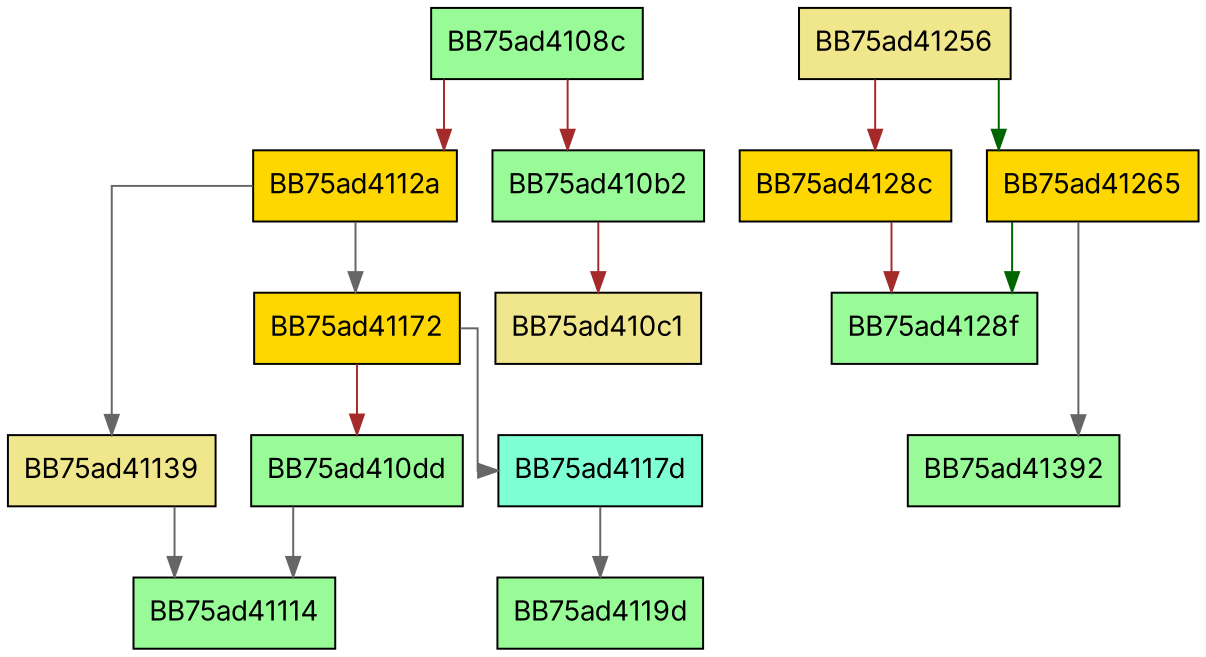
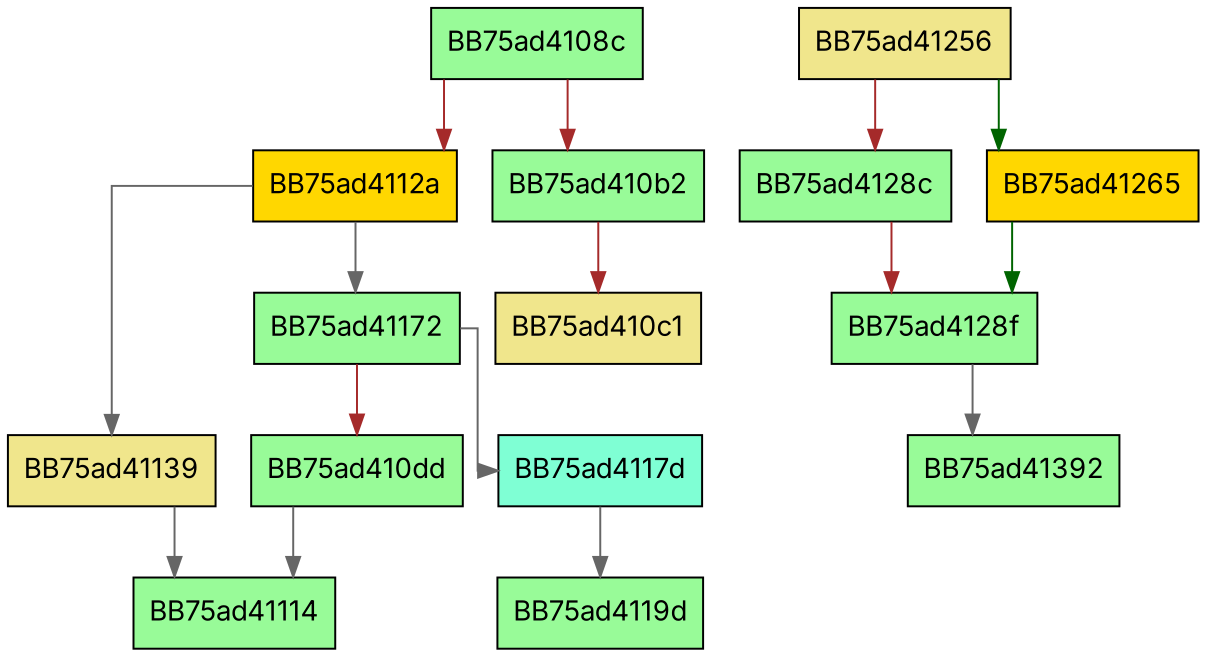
node "BB75ad4128c": fillcolor gold -> palegreen
edge "BB75ad41265" -> "BB75ad41392": now "BB75ad4128f" -> "BB75ad41392"
node "BB75ad41172": fillcolor gold -> palegreen
